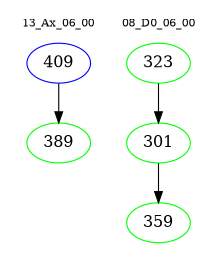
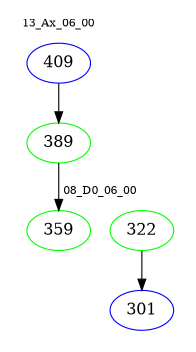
node "323": label "323" -> "322"
node "301": color green -> blue
edge "301" -> "359": now "389" -> "359"
